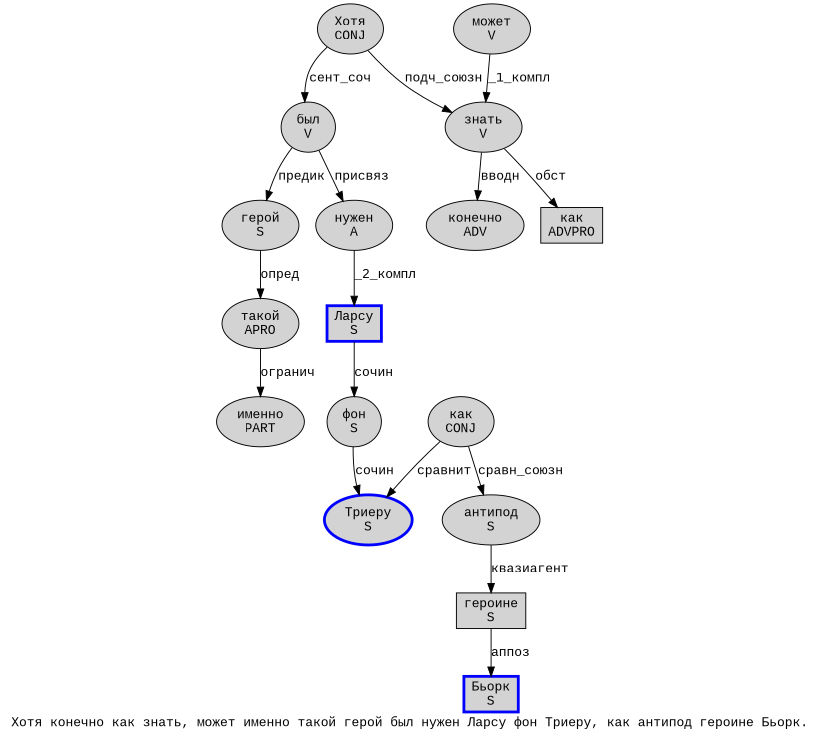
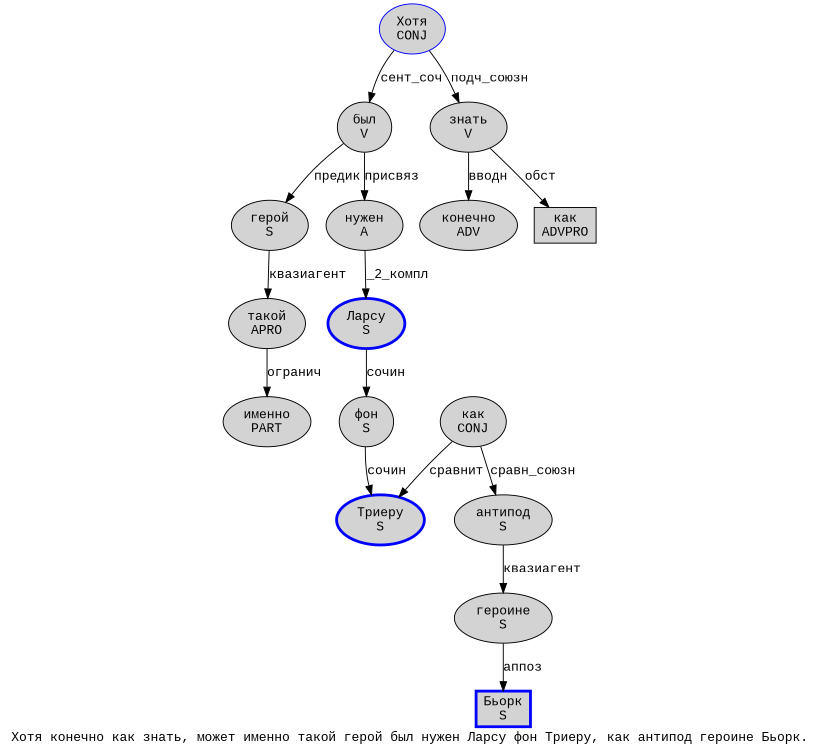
node "Хотя CONJ": color black -> blue
node "может V": removed
edge "герой S" -> "такой APRO": label "опред" -> "квазиагент"
node "Ларсу S": shape box -> ellipse
node "героине S": shape box -> ellipse
